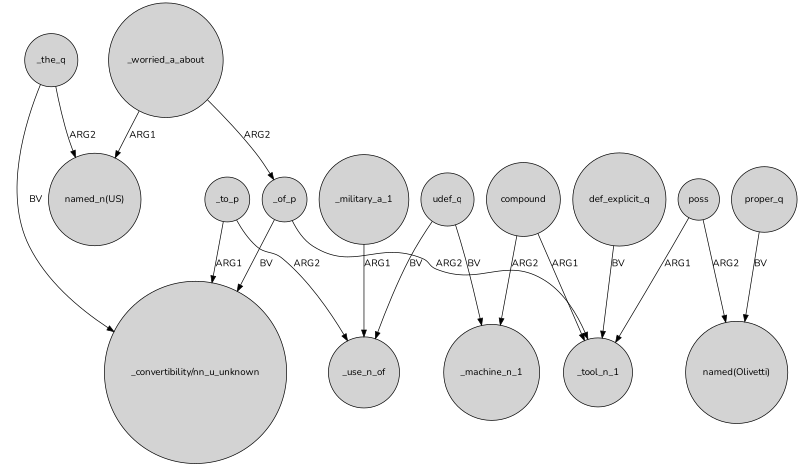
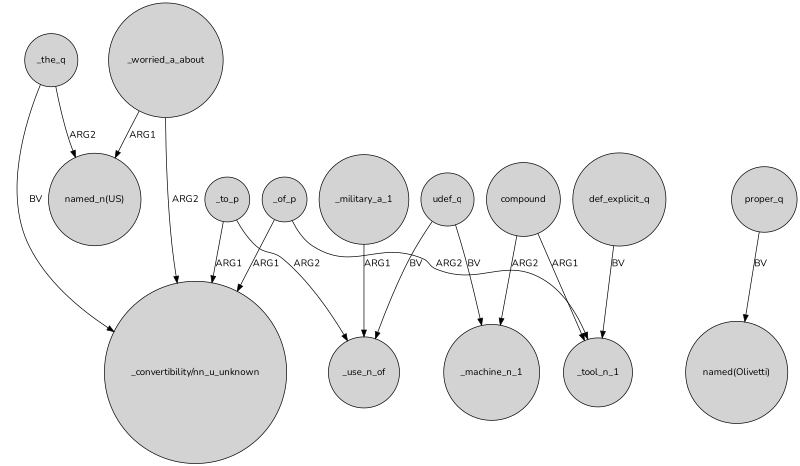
edge "_worried_a_about" -> "_of_p": now "_worried_a_about" -> "_convertibility/nn_u_unknown"
node "poss": removed
edge "_of_p" -> "_convertibility/nn_u_unknown": label "BV" -> "ARG1"
